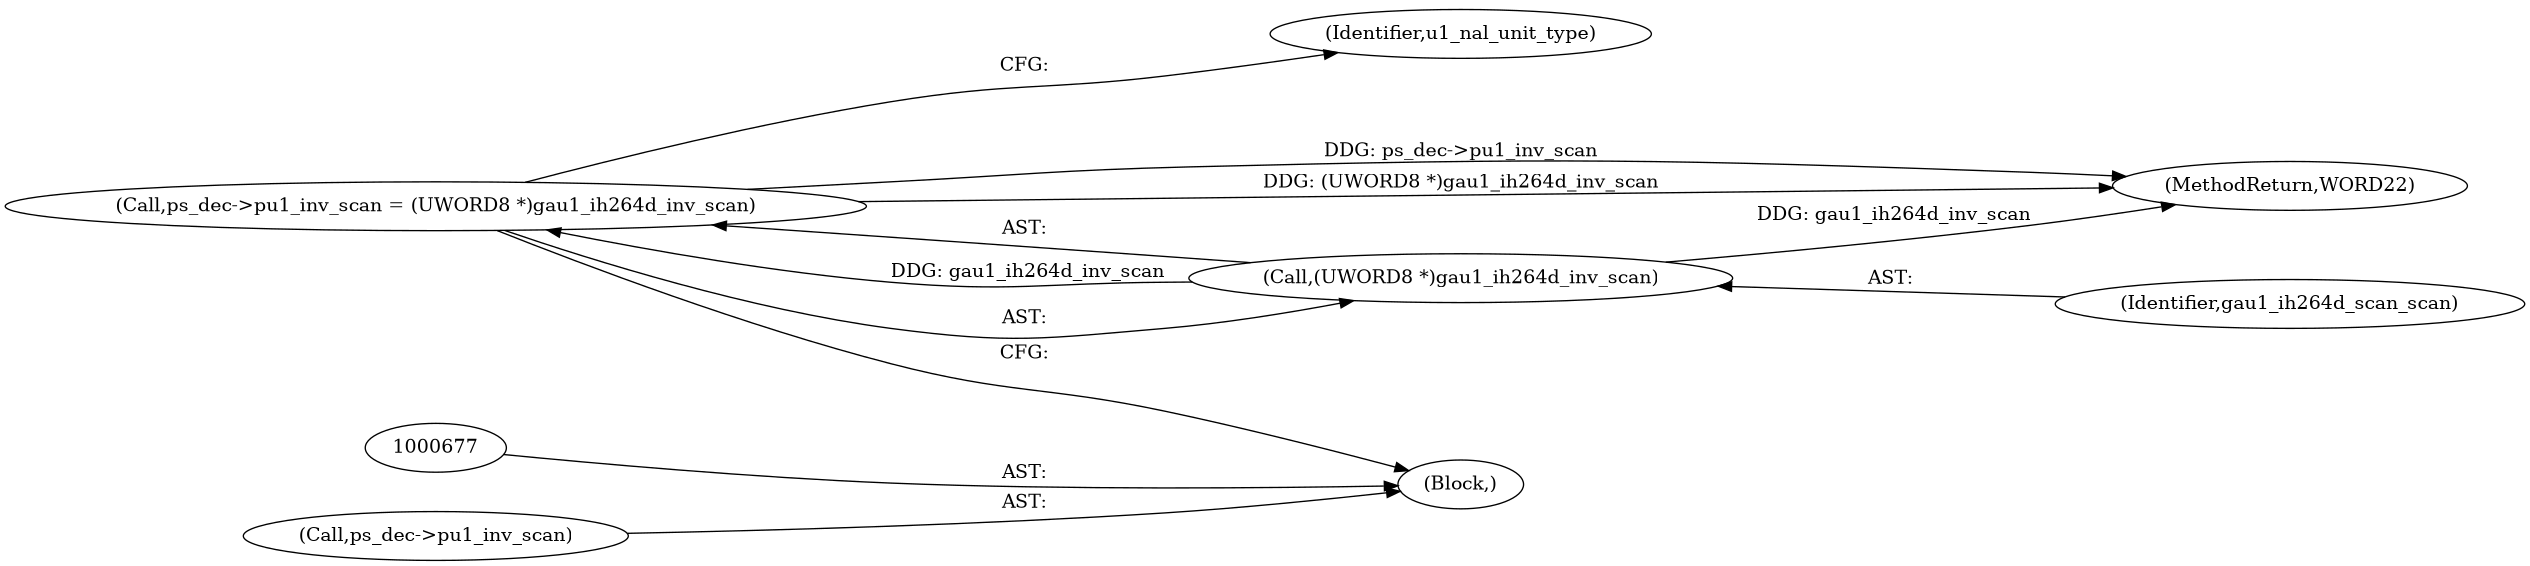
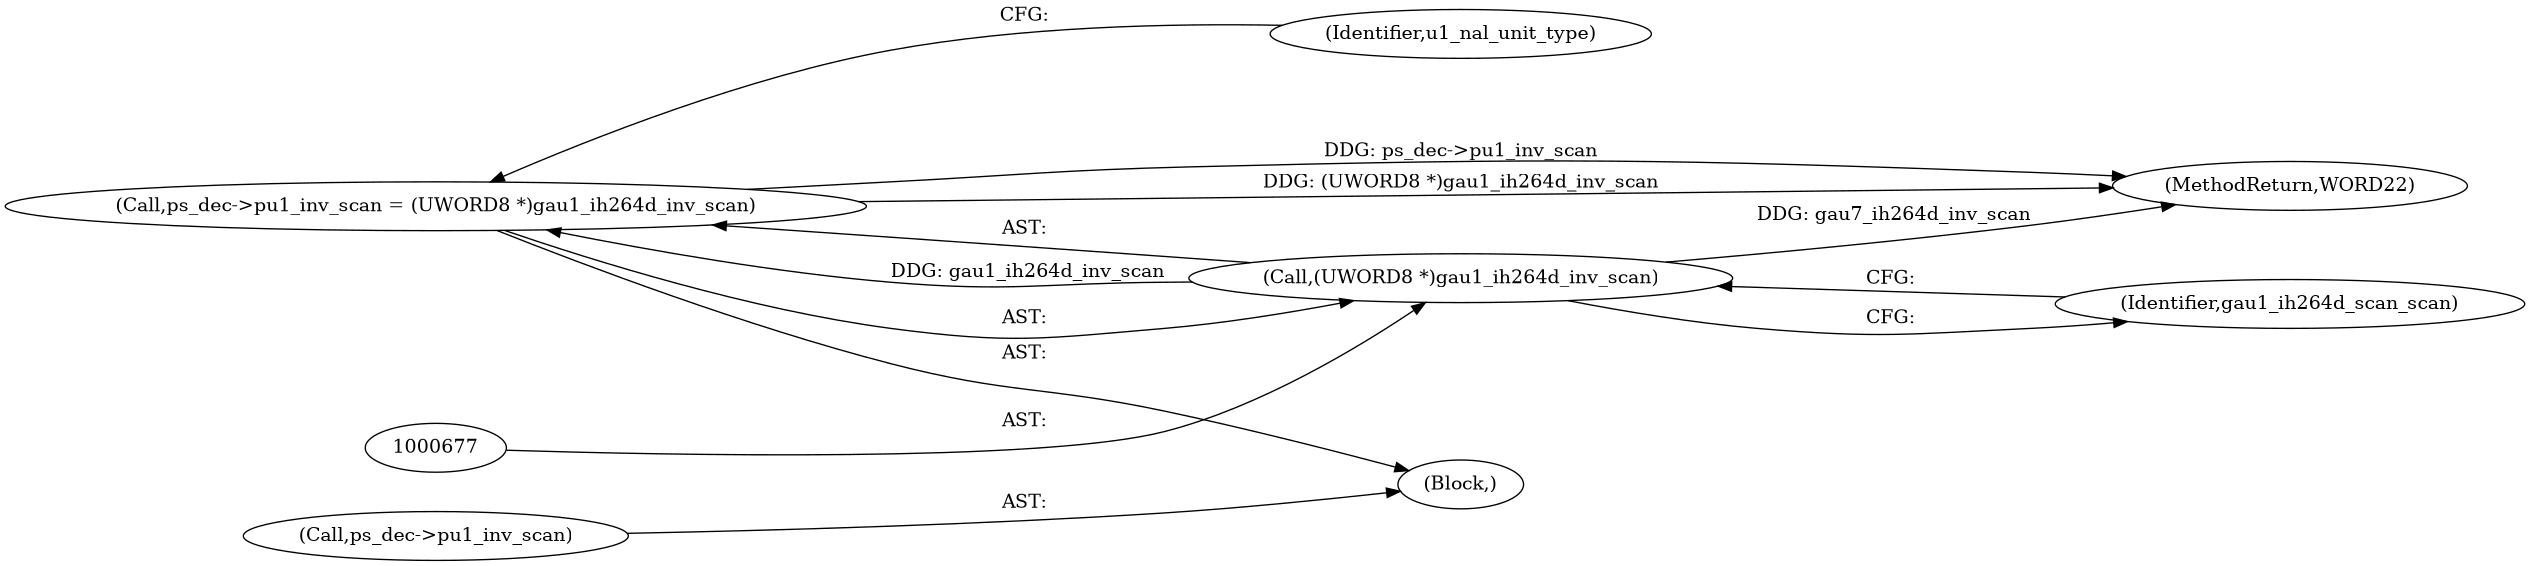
edge "(Call,ps_dec->pu1_inv_scan = (UWORD8 *)gau1_ih264d_inv_scan)" -> "(Identifier,u1_nal_unit_type)": reversed
edge "(Call,(UWORD8 *)gau1_ih264d_inv_scan)" -> "(MethodReturn,WORD22)": label "DDG: gau1_ih264d_inv_scan" -> "DDG: gau7_ih264d_inv_scan"
edge "(Identifier,gau1_ih264d_scan_scan)" -> "(Call,(UWORD8 *)gau1_ih264d_inv_scan)": label "AST: " -> "CFG: "
edge "(Call,(UWORD8 *)gau1_ih264d_inv_scan)" -> "(Identifier,gau1_ih264d_scan_scan)": added, label "CFG:"
edge "(Call,ps_dec->pu1_inv_scan = (UWORD8 *)gau1_ih264d_inv_scan)" -> "(Block,)": label "CFG: " -> "AST: "
edge "1000677" -> "(Block,)": now "1000677" -> "(Call,(UWORD8 *)gau1_ih264d_inv_scan)"
